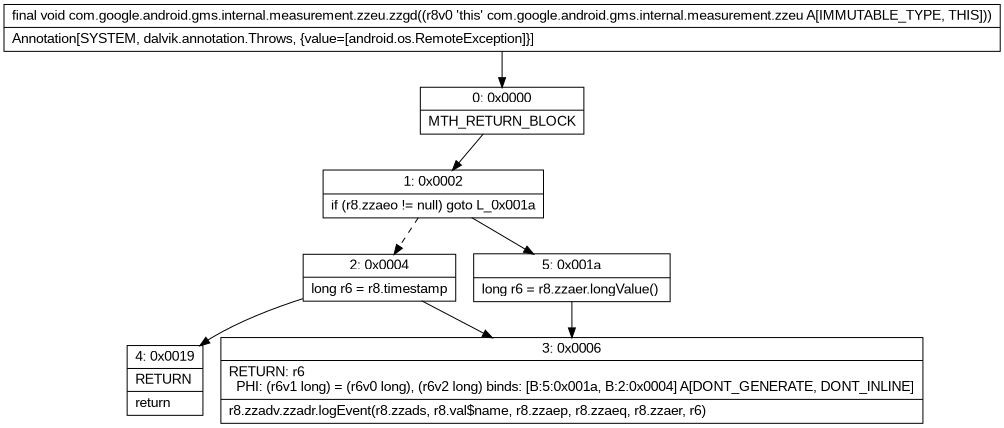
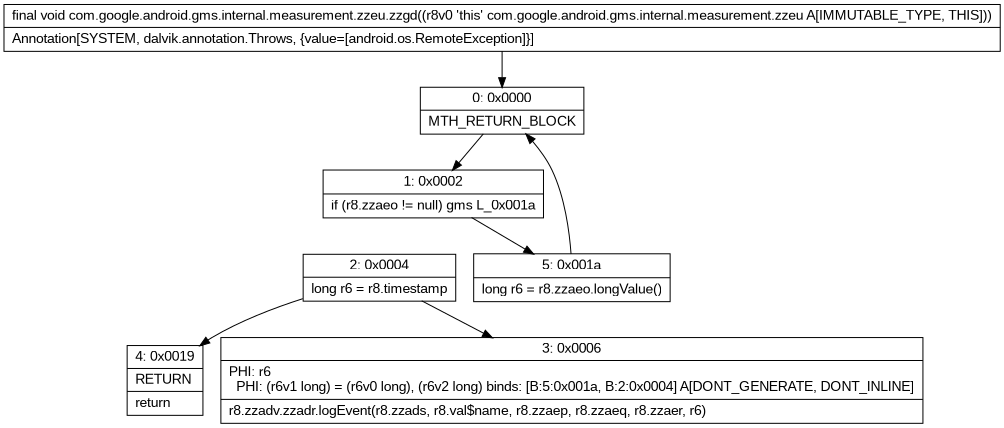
node "1: 0x0002": text "if (r8.zzaeo != null) goto L_0x001a" -> "if (r8.zzaeo != null) gms L_0x001a"
edge "1: 0x0002" -> "2: 0x0004": removed
node "5: 0x001a": text "long r6 = r8.zzaer.longValue()" -> "long r6 = r8.zzaeo.longValue()"
edge "5: 0x001a" -> "3: 0x0006": now "5: 0x001a" -> "0: 0x0000"
node "3: 0x0006": text "RETURN: r6" -> "PHI: r6"
